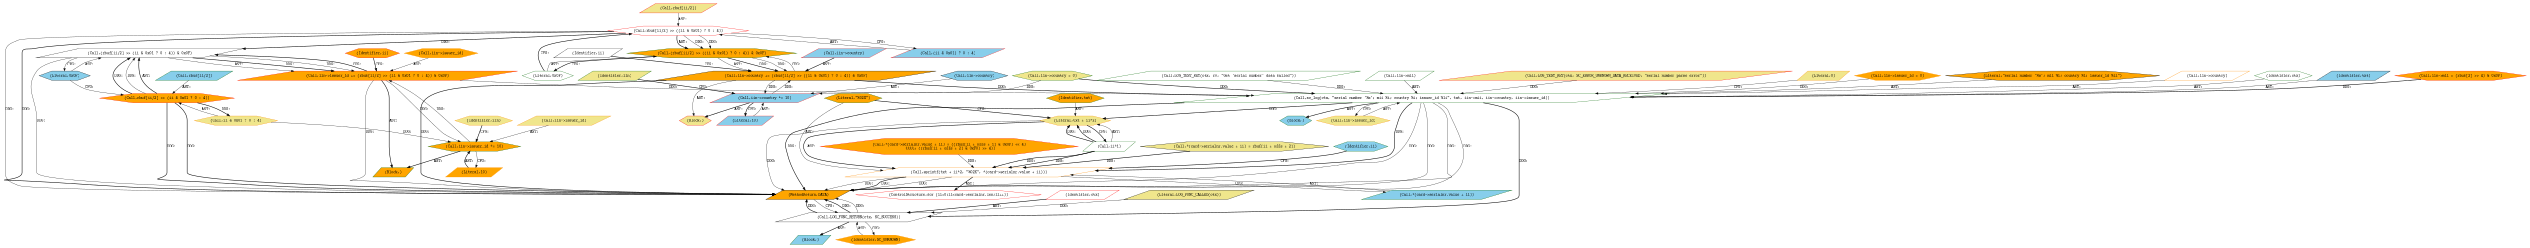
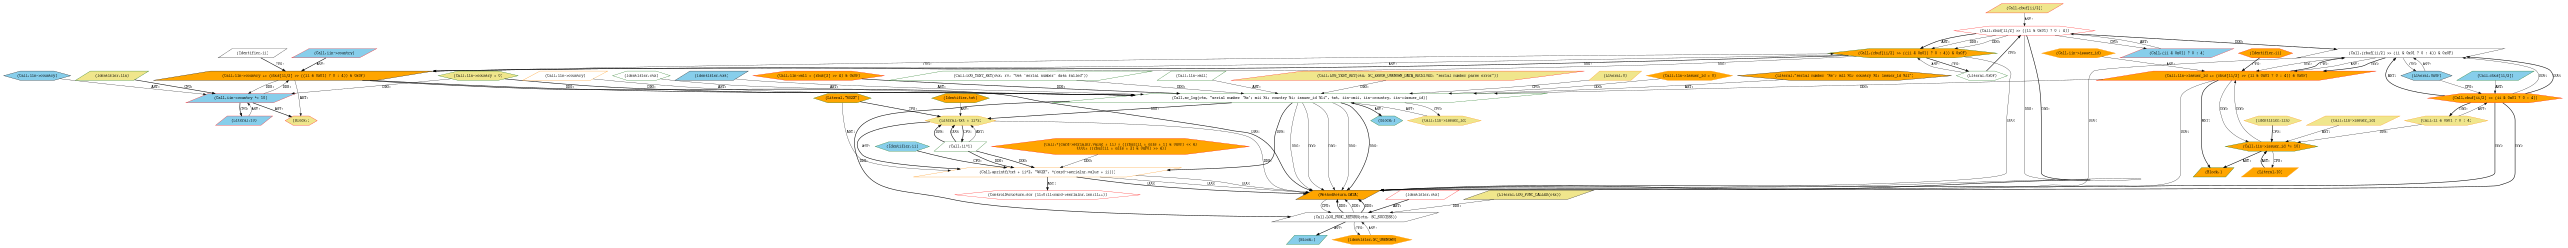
node "(Call,*(card->serialnr.value + ii) = rbuf[ii + offs + 2])": removed
edge "(Call,(rbuf[ii/2] >> ((ii & 0x01) ? 0 : 4)) & 0x0F)" -> "(MethodReturn,DATA)": added, label "DDG:"
node "(Call,*(card->serialnr.value + ii))": removed
